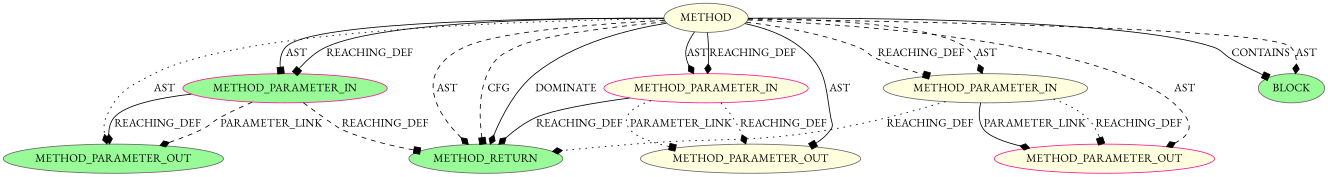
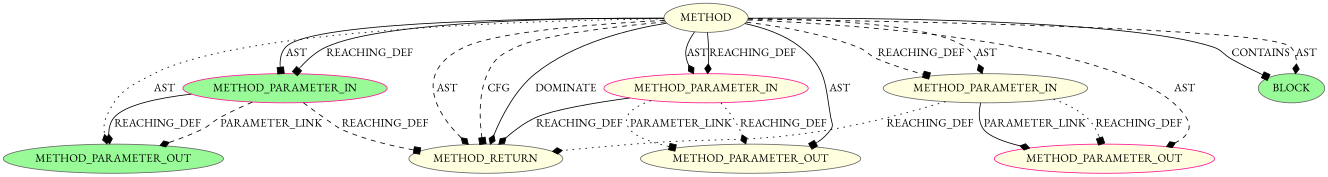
node "METHOD_RETURN": fillcolor palegreen -> lightyellow
